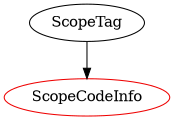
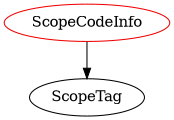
edge "ScopeTag" -> "ScopeCodeInfo": reversed
